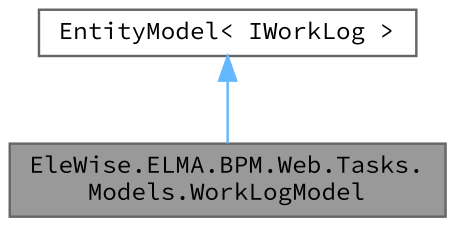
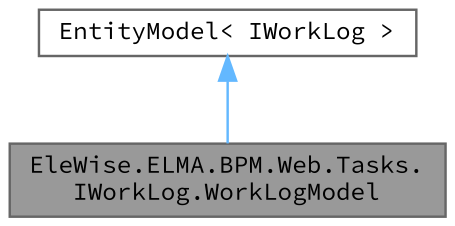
node "EleWise.ELMA.BPM.Web.Tasks. Models.WorkLogModel": label "EleWise.ELMA.BPM.Web.Tasks. Models.WorkLogModel" -> "EleWise.ELMA.BPM.Web.Tasks. IWorkLog.WorkLogModel"
